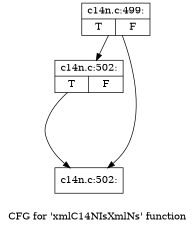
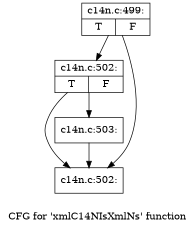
node "c14n.c:503:": added
